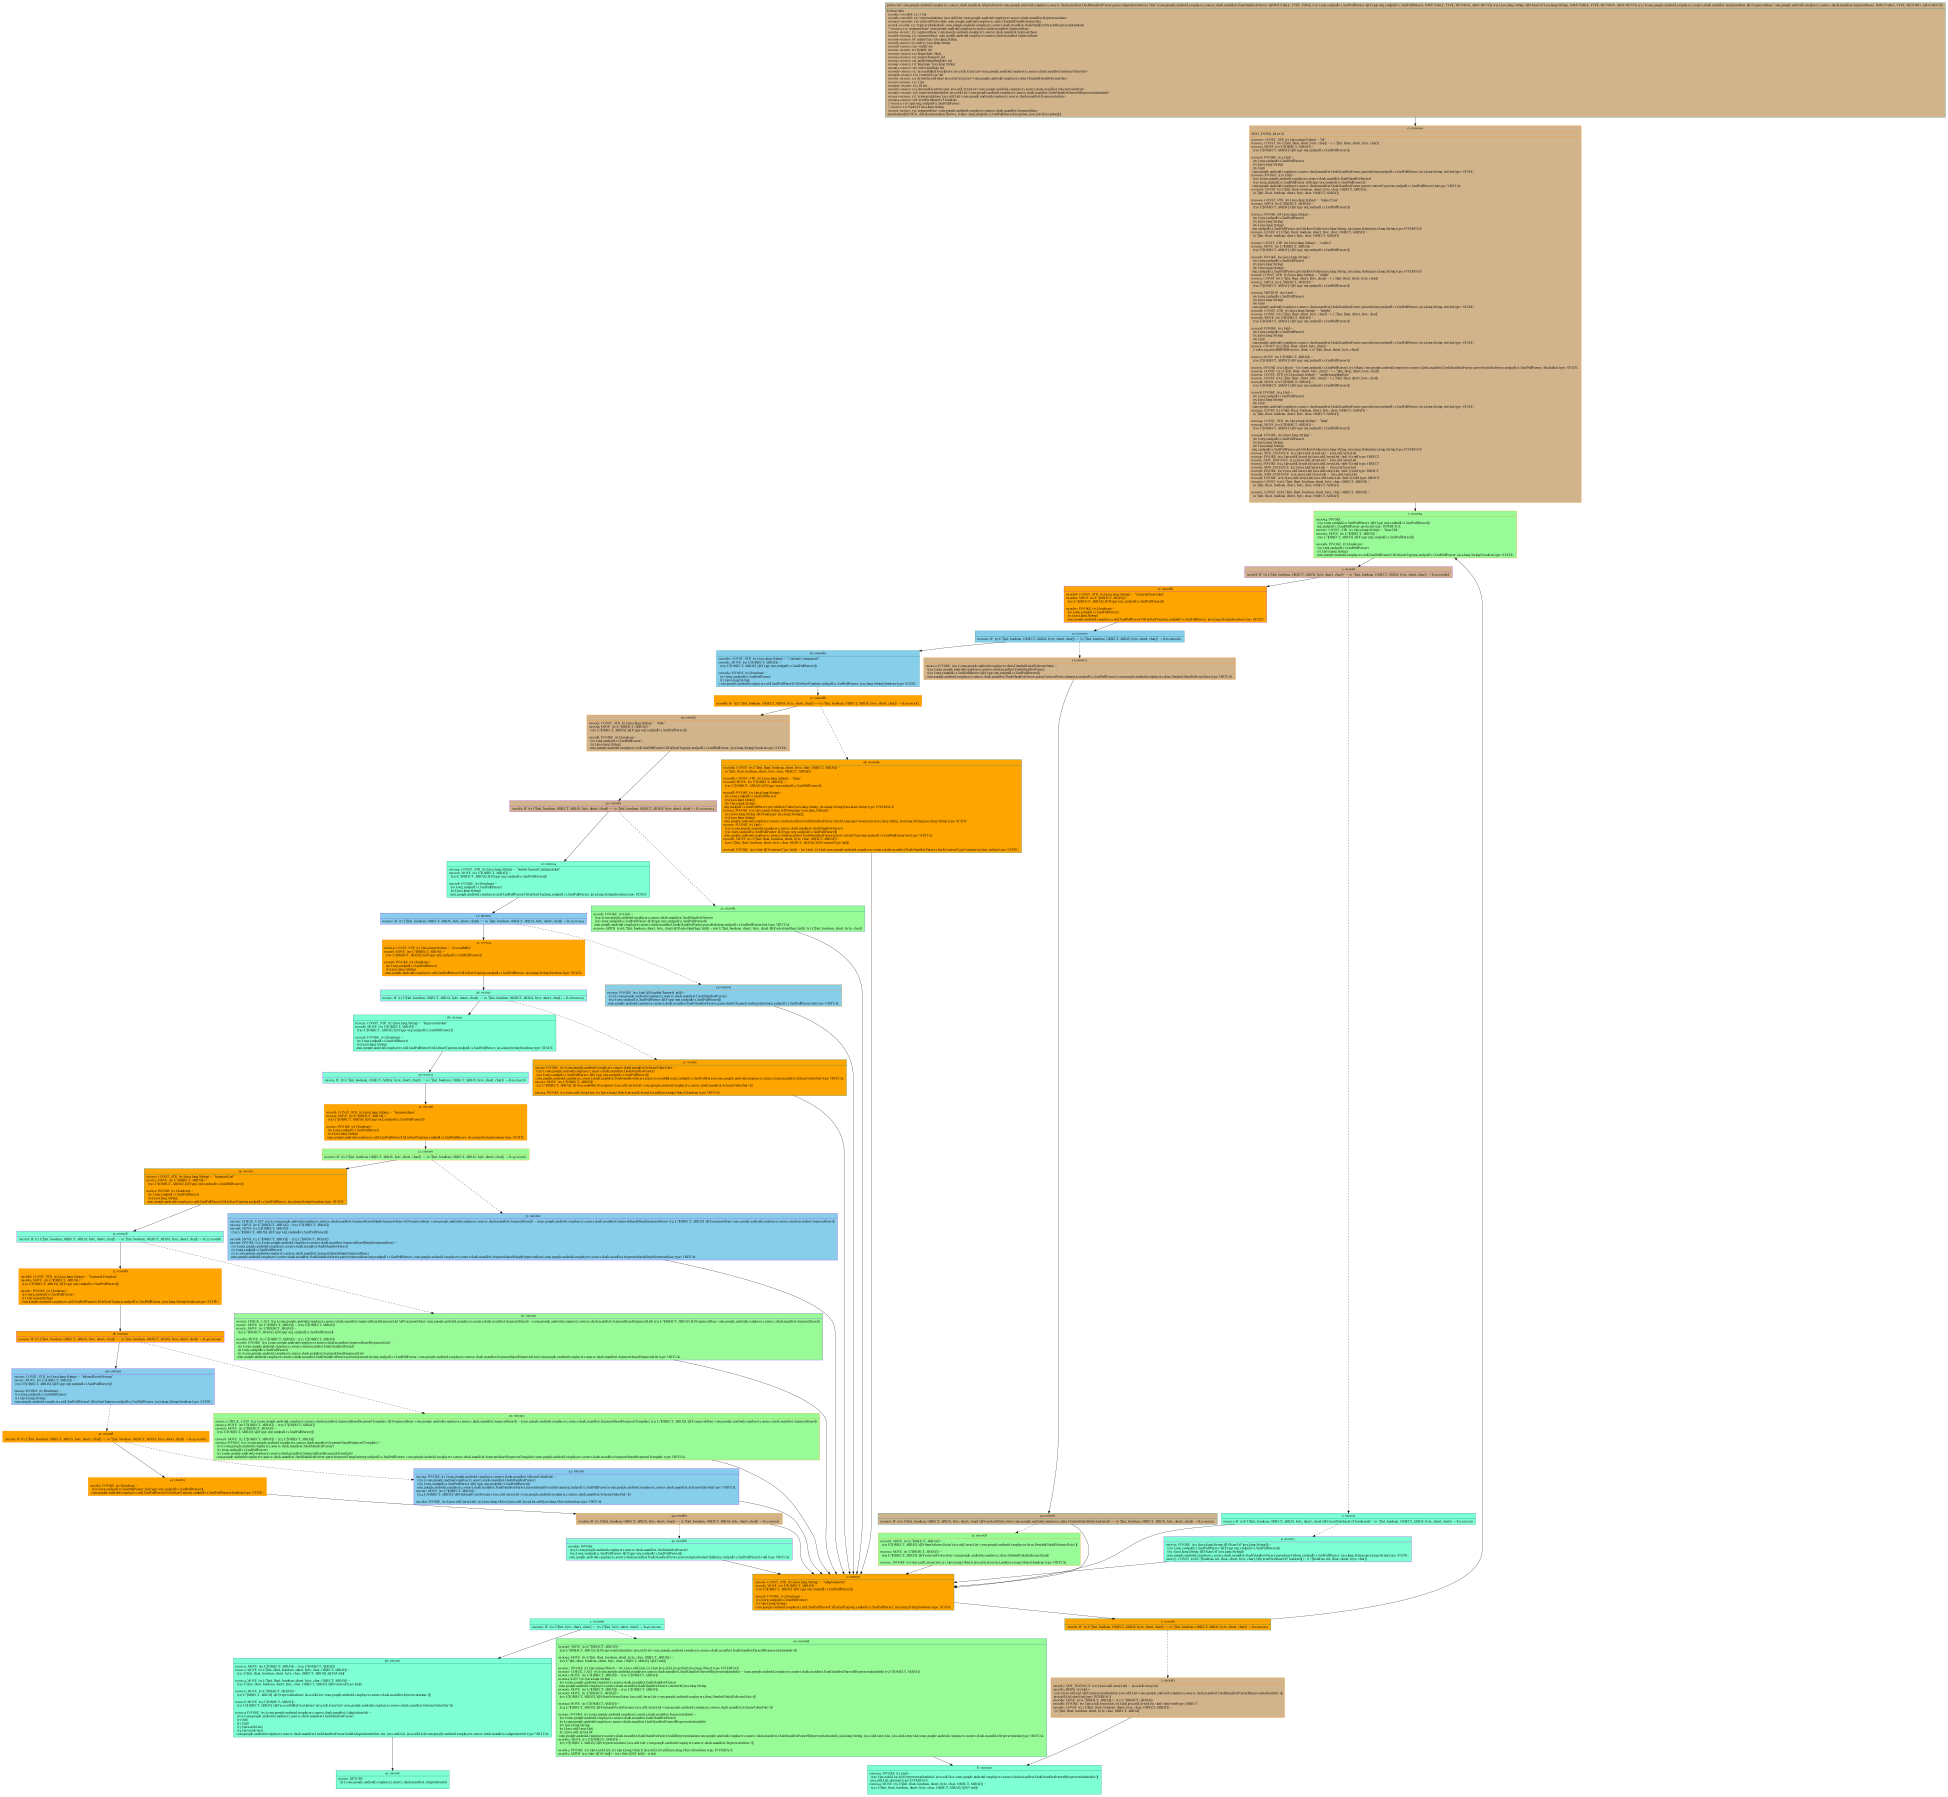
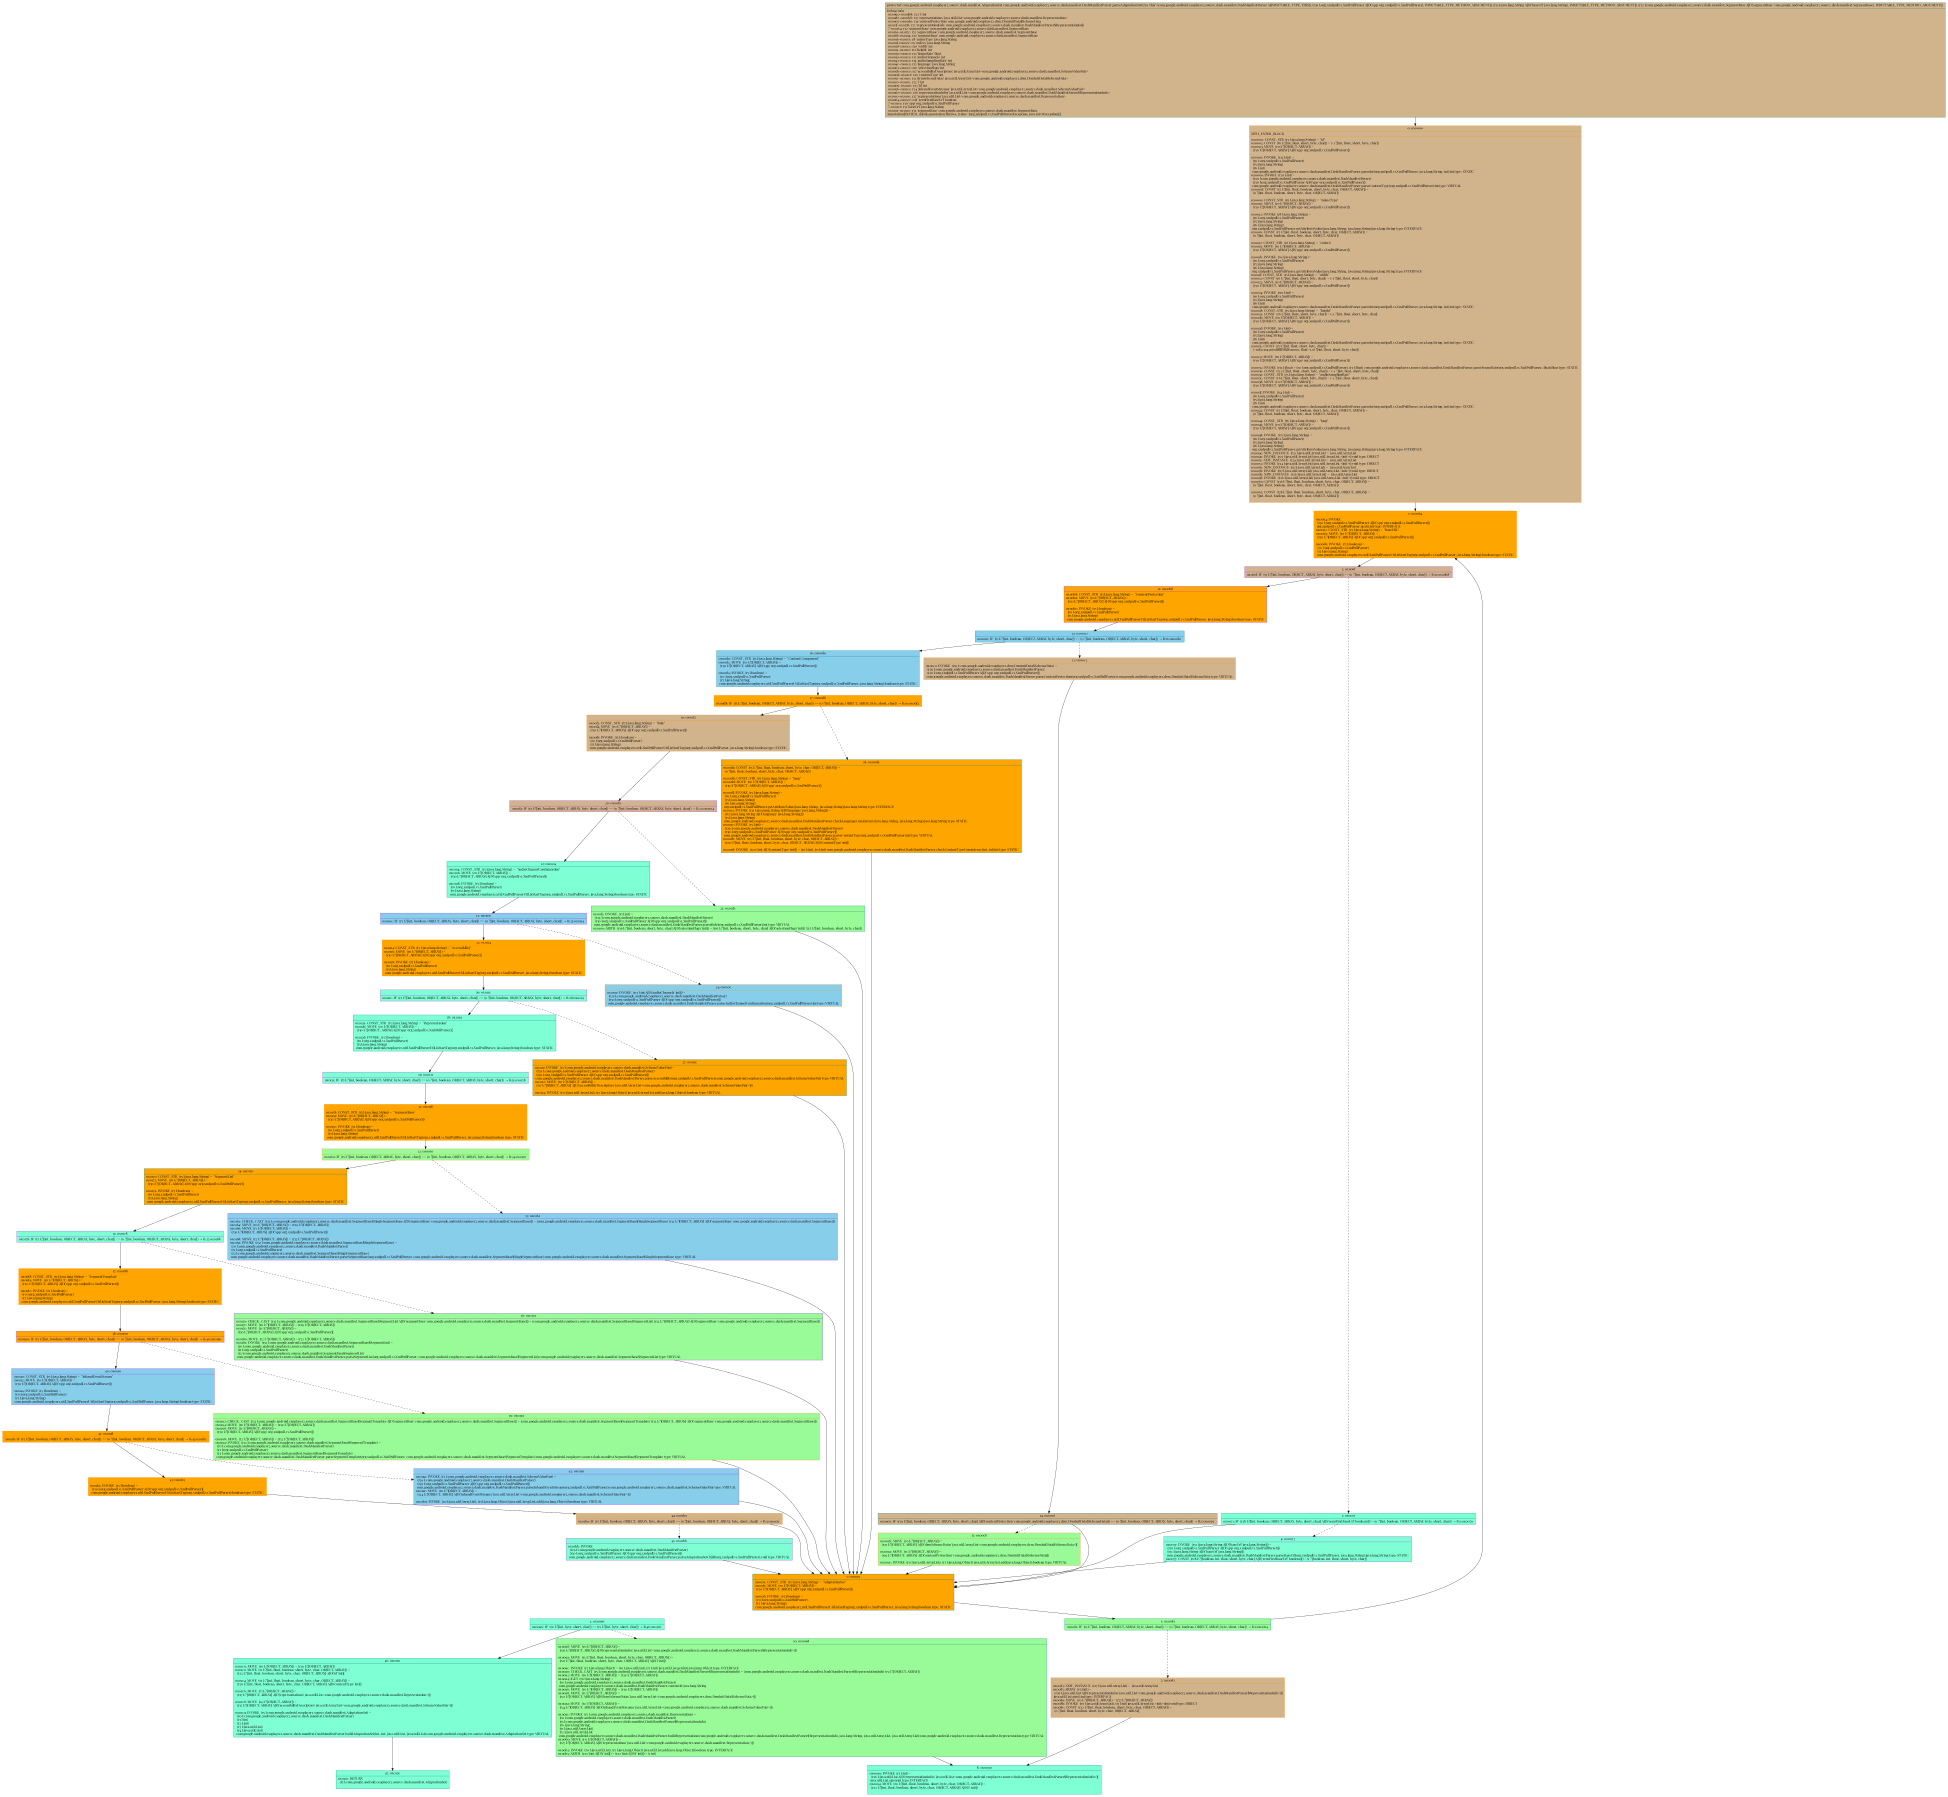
node "0: 0x0000": text "0x0024: METHOD  (r10 I:int) =" -> "0x0024: INVOKE  (r10 I:int) ="
node "1: 0x0064": fillcolor palegreen -> orange
edge "40: 0x01a0" -> "41: 0x01a8": style dashed -> solid
node "6: 0x0081": fillcolor orange -> palegreen
